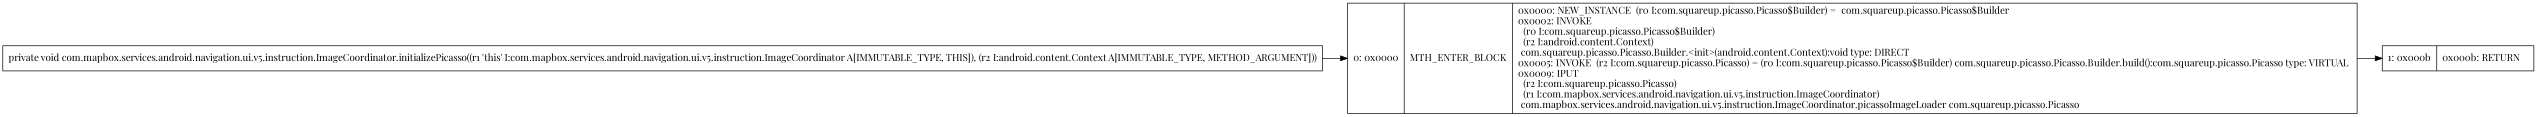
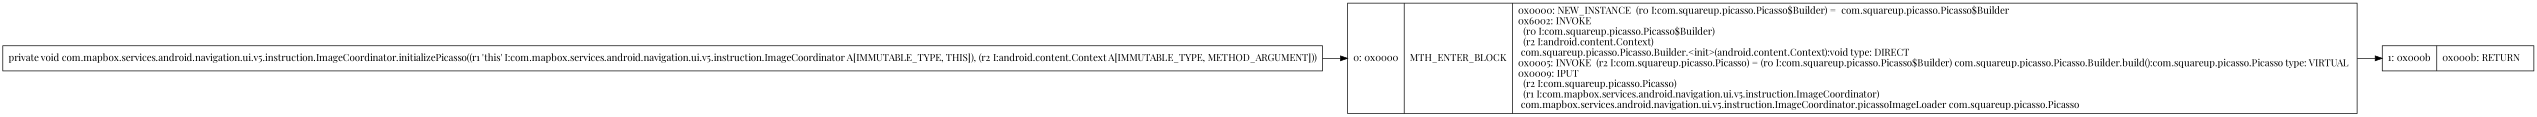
node "0: 0x0000": text "0x0002: INVOKE" -> "0x6002: INVOKE"
